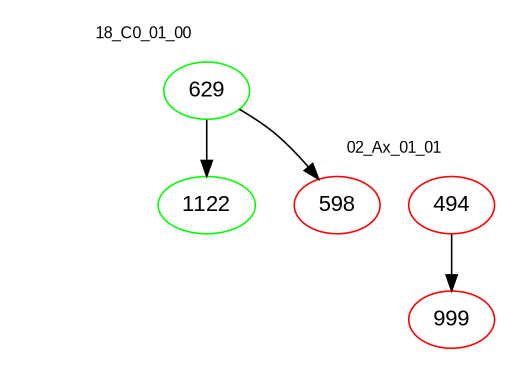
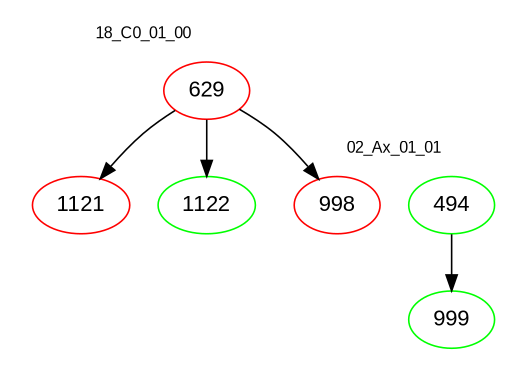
node "629": color green -> red
node "1121": added
node "598": label "598" -> "998"
node "494": color red -> green
node "999": color red -> green
